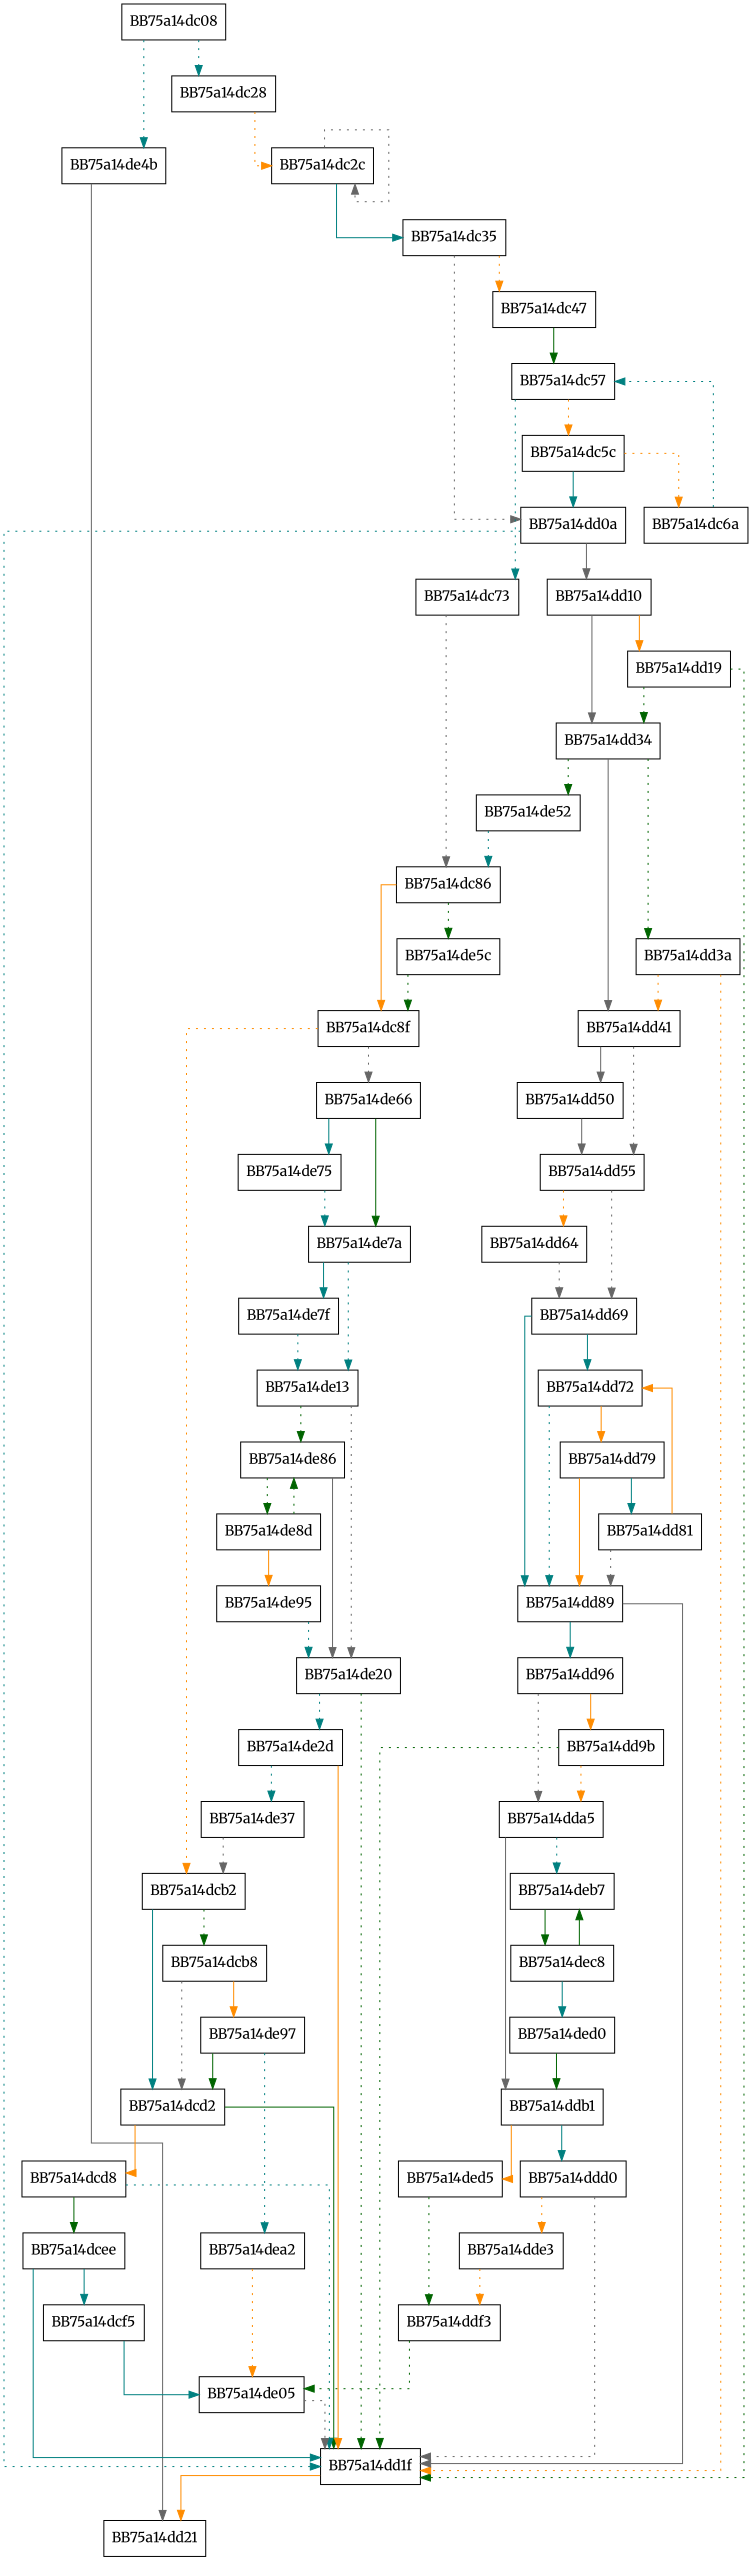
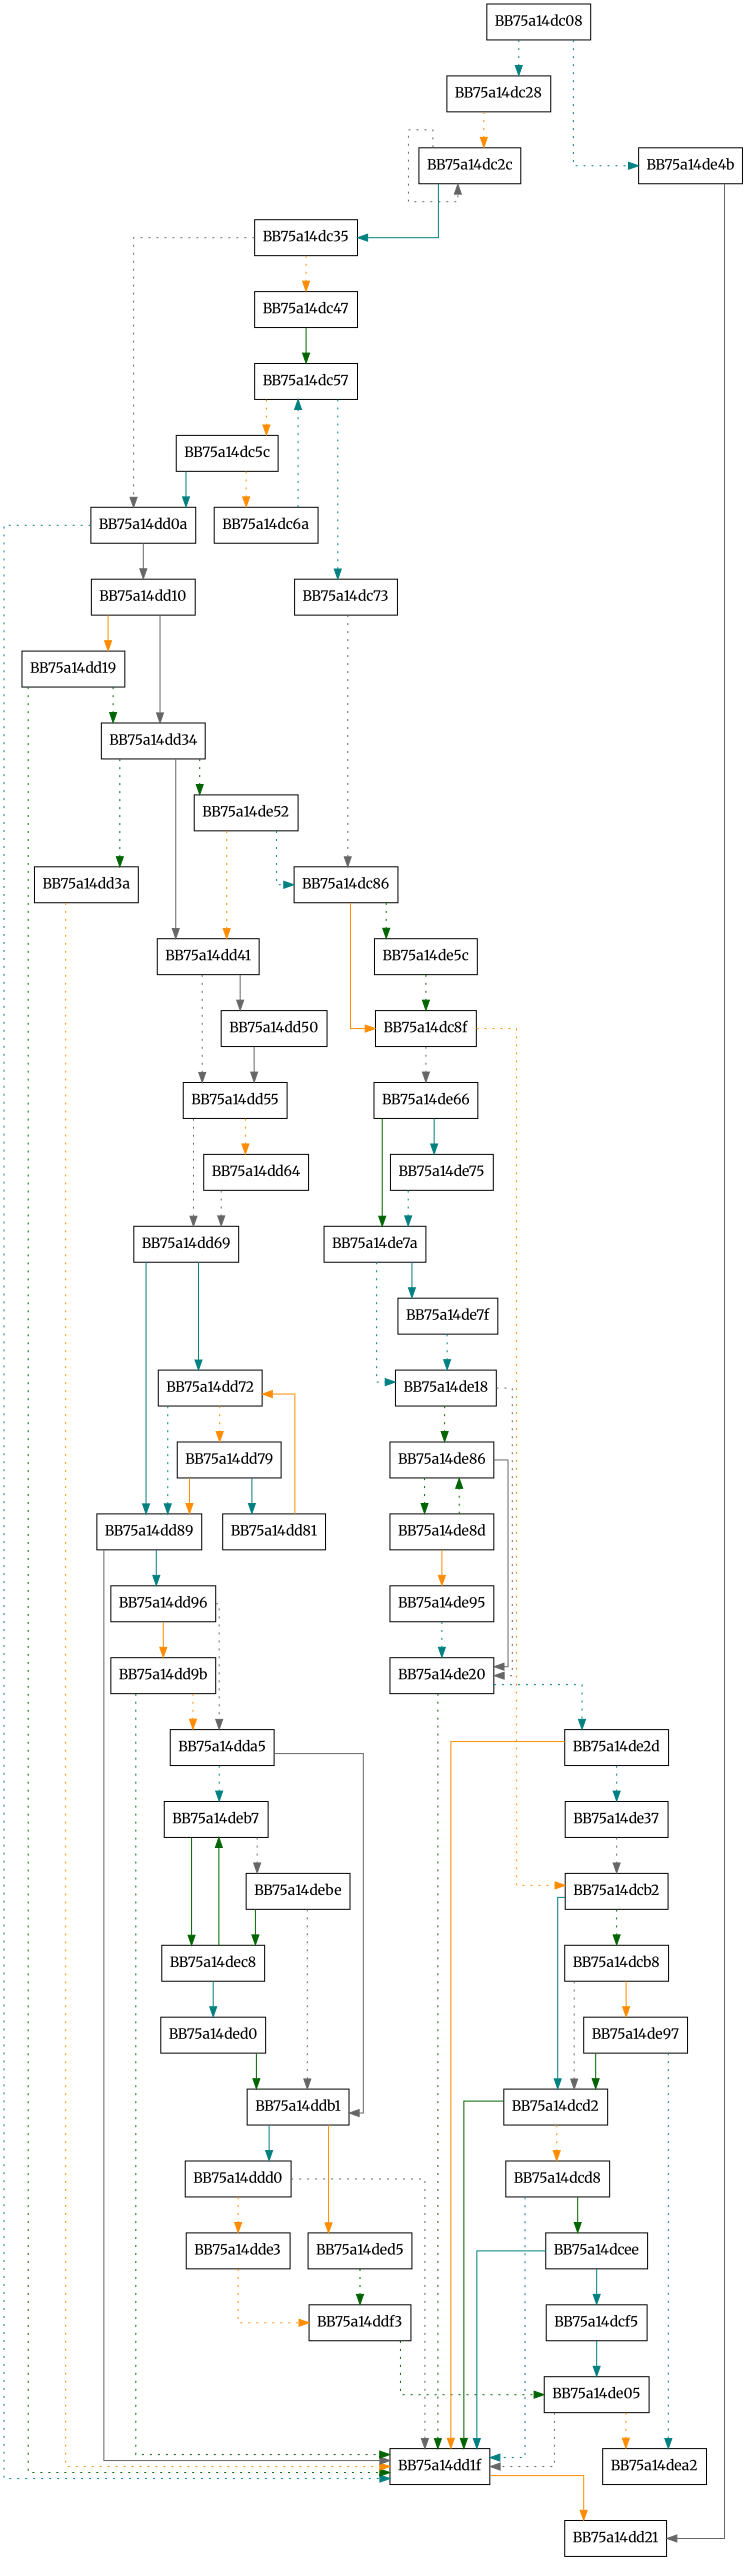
edge "BB75a14dd3a" -> "BB75a14dd41": now "BB75a14de52" -> "BB75a14dd41"
node "BB75a14de13": label "BB75a14de13" -> "BB75a14de18"
edge "BB75a14dd72" -> "BB75a14dd79": style solid -> dotted
edge "BB75a14dd81" -> "BB75a14dd89": removed
node "BB75a14debe": added
edge "BB75a14dcd2" -> "BB75a14dcd8": style solid -> dotted
edge "BB75a14dea2" -> "BB75a14de05": reversed
